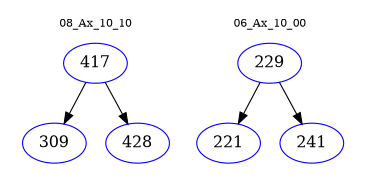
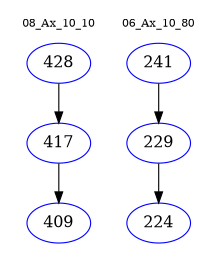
cluster "06_Ax_10_00": label "06_Ax_10_00" -> "06_Ax_10_80"
edge "417" -> "428": reversed
edge "229" -> "241": reversed
node "309": label "309" -> "409"
node "221": label "221" -> "224"
